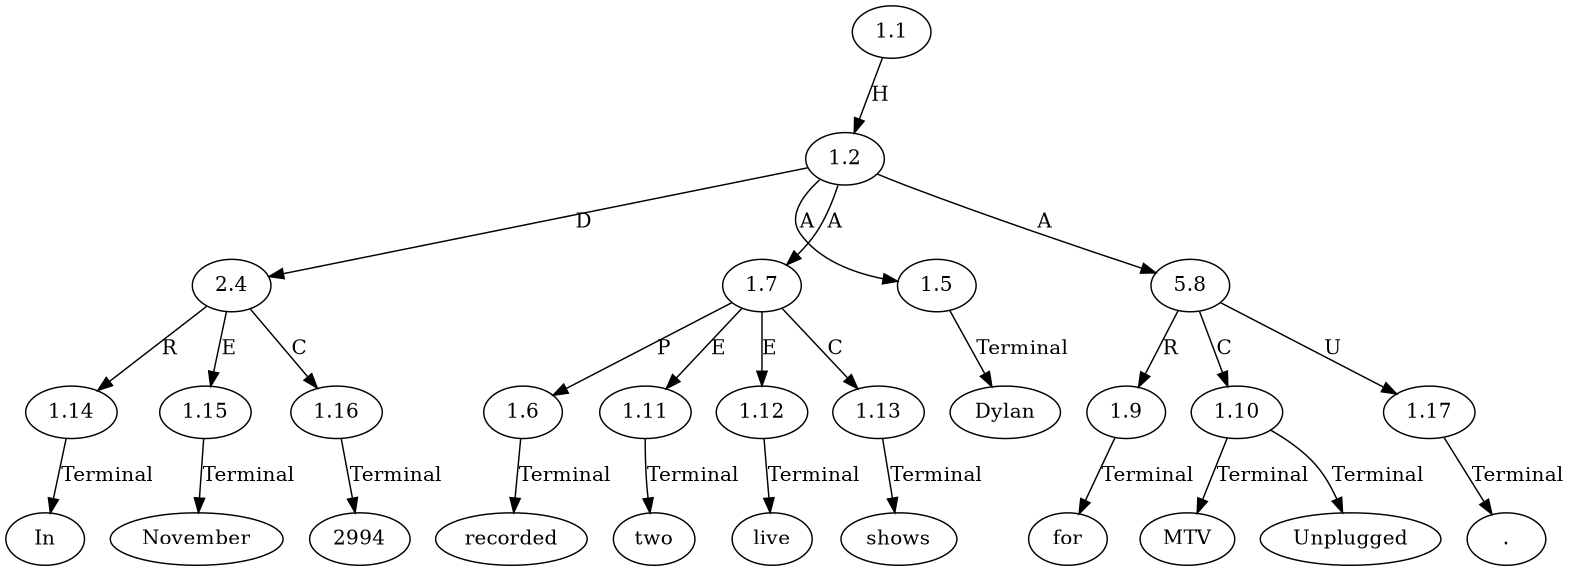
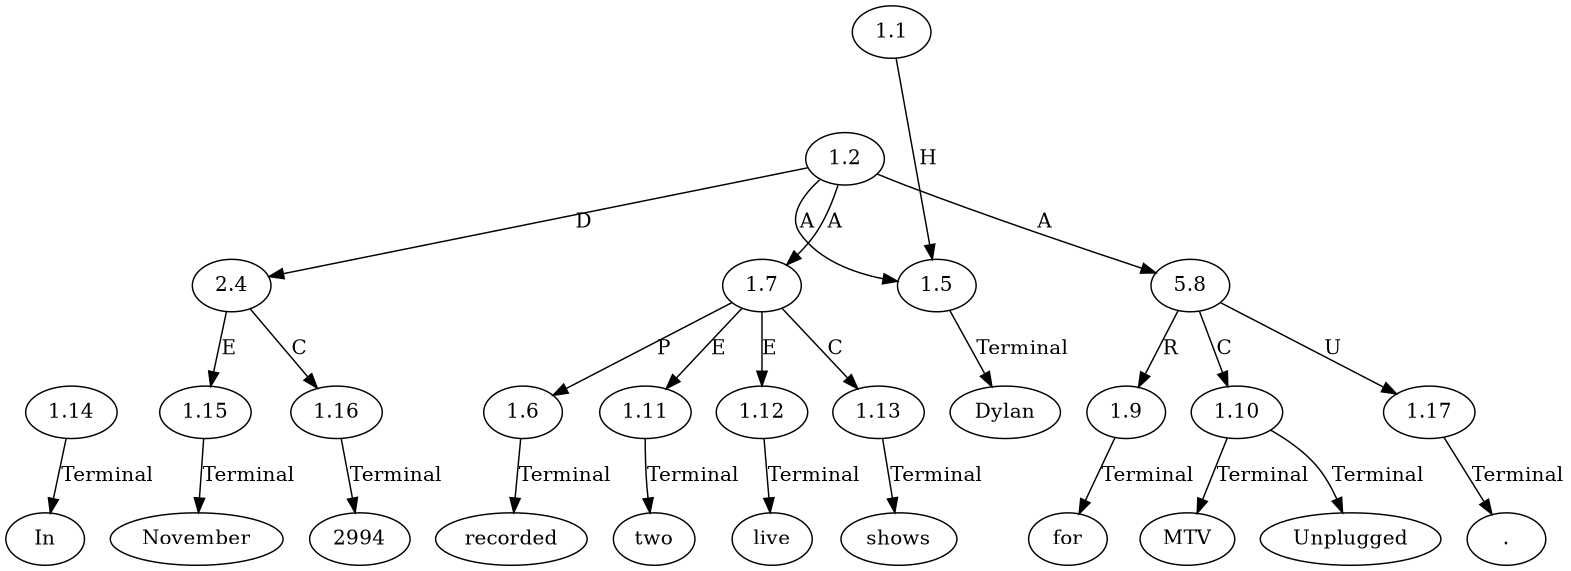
edge "1.1" -> "1.2": now "1.1" -> "1.5"
edge "2.4" -> "1.14": removed, label "R"
